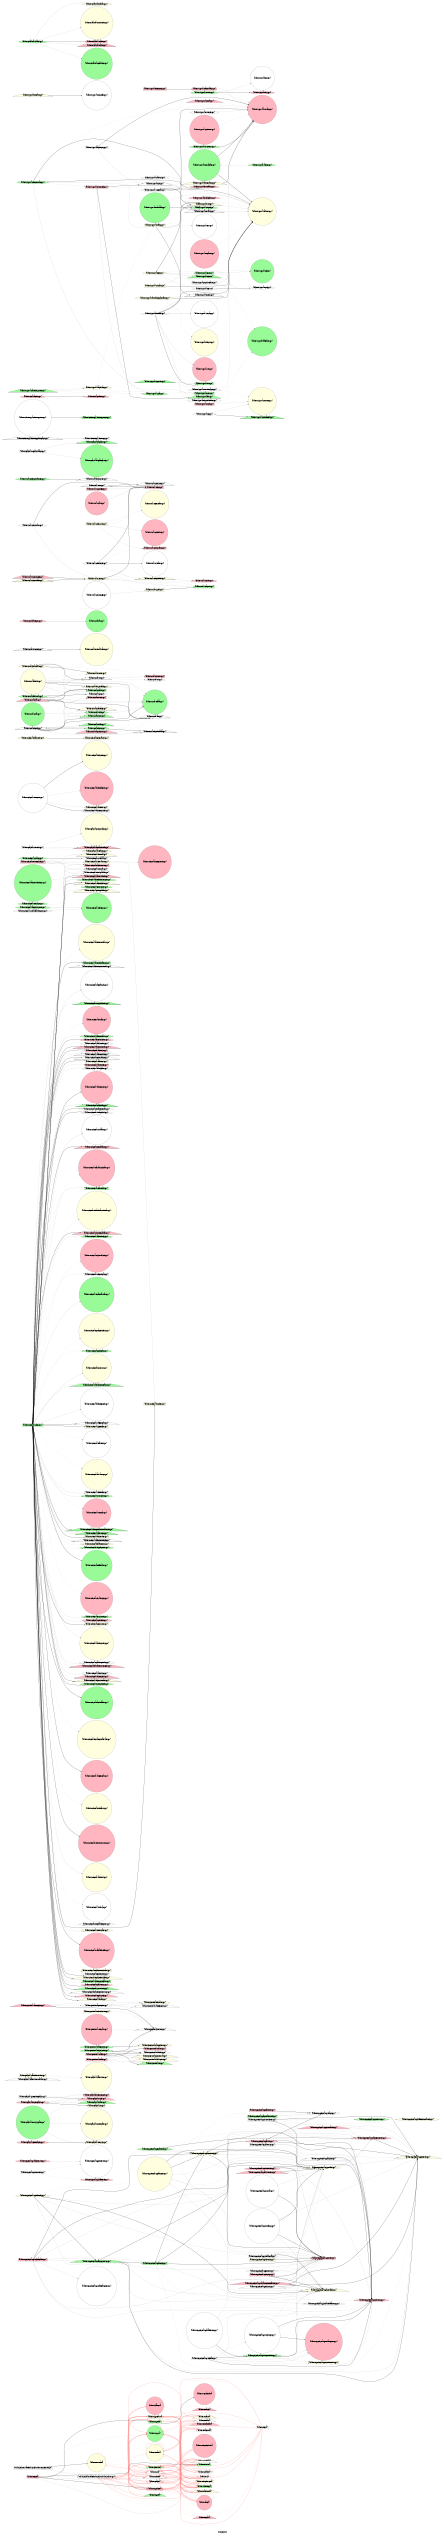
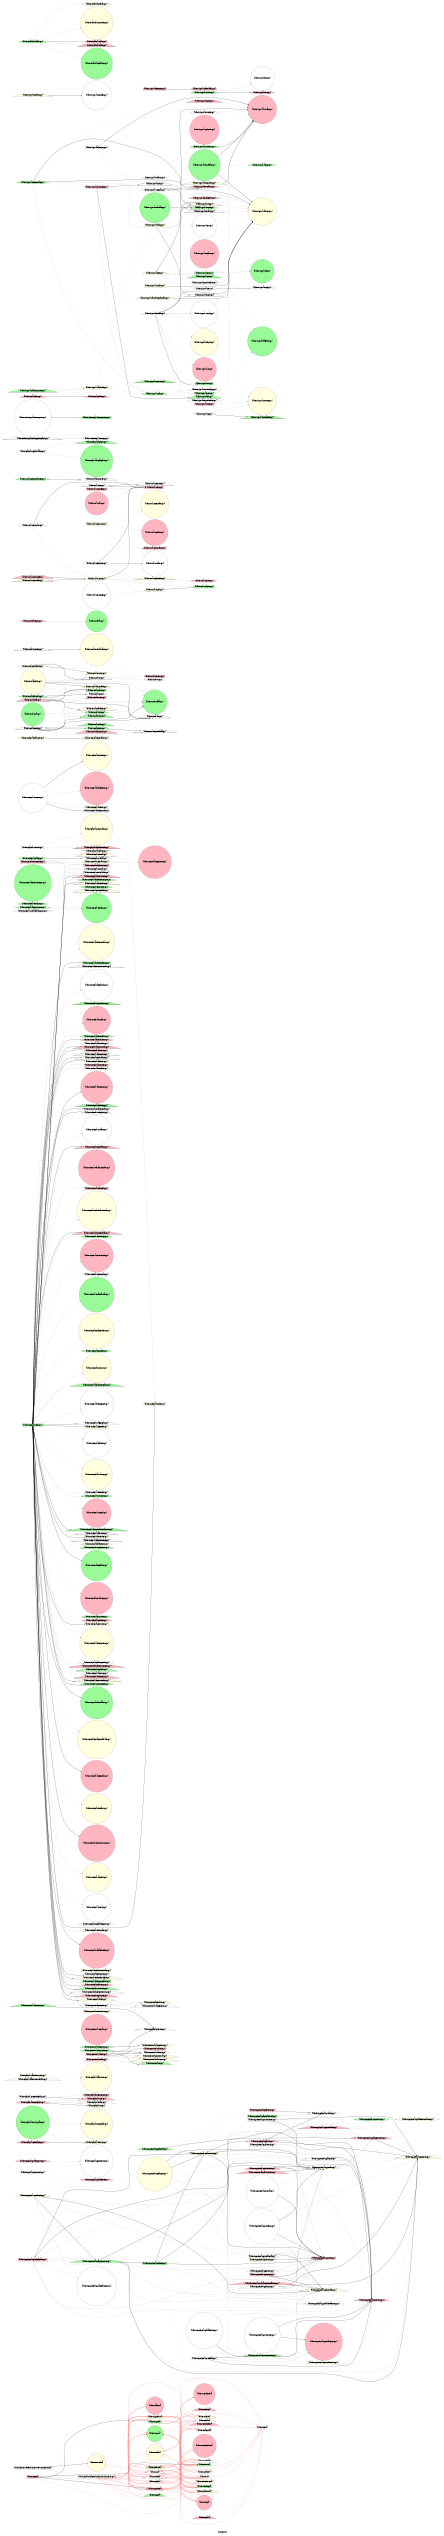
node "{lib/libLLVMCodeGen.a(MIRNamerPass.cpp.o)}": fillcolor palegreen -> lightpink
node "{lib/libLLVMCodeGen.a(StackProtector.cpp.o)}": fillcolor palegreen -> white
node "{lib/libLLVMCodeGen.a(RegAllocFast.cpp.o)}": added
node "{lib/libLLVMAsmPrinter.a(WasmException.cpp.o)}": fillcolor lightpink -> palegreen
node "{lib/libLLVMAnalysis.a(PhiValues.cpp.o)}": fillcolor palegreen -> white
